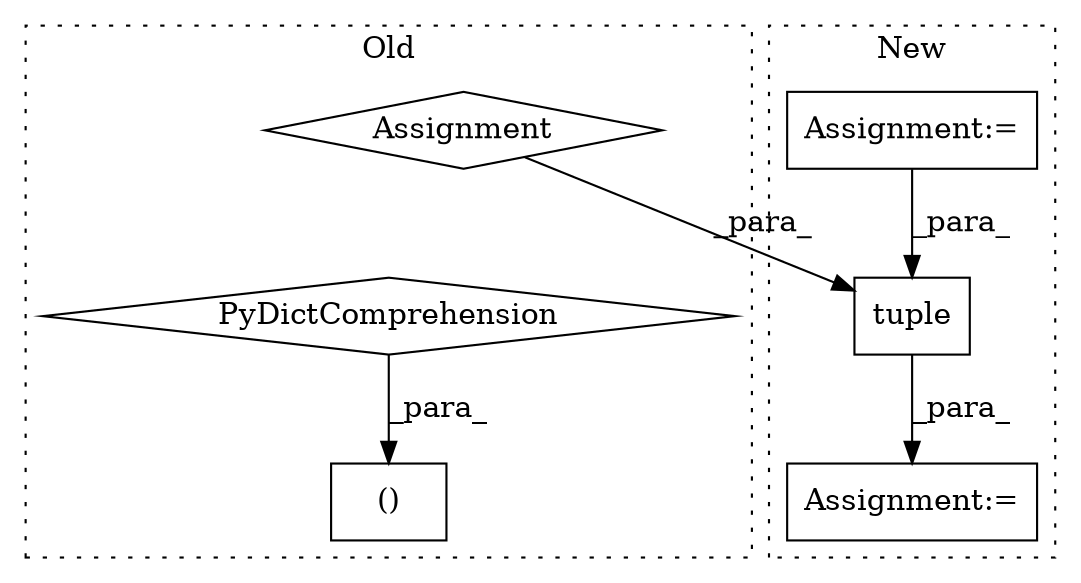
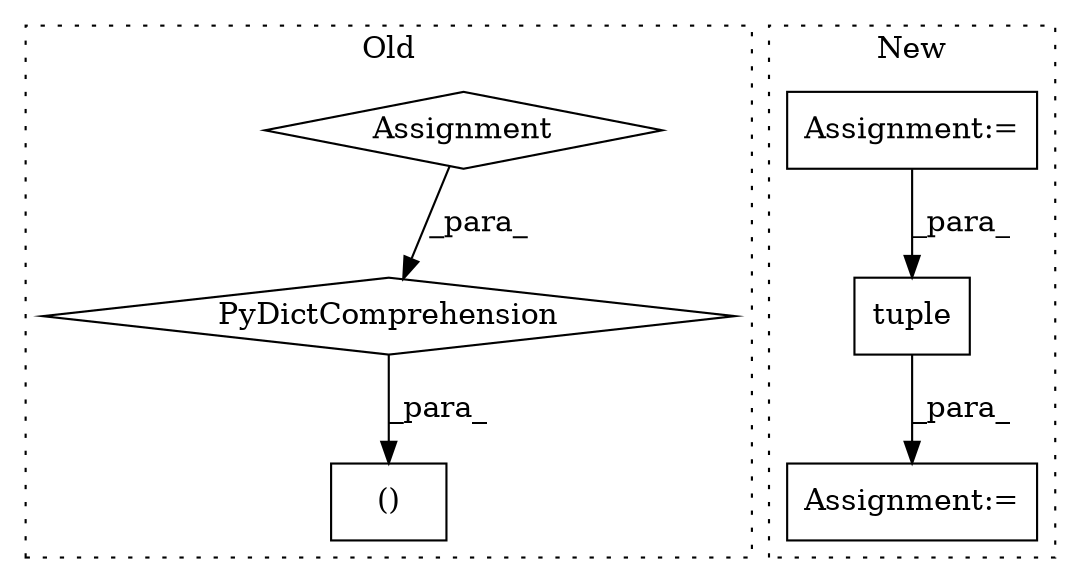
edge "Assignment" -> "tuple": now "Assignment" -> "PyDictComprehension"
